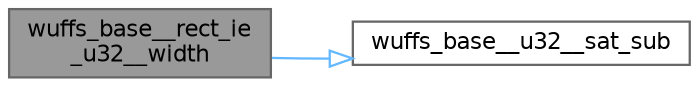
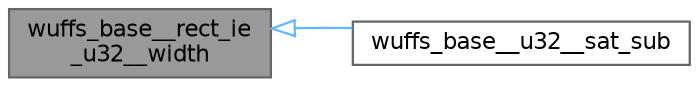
edge "wuffs_base__rect_ie _u32__width" -> "wuffs_base__u32__sat_sub": reversed
